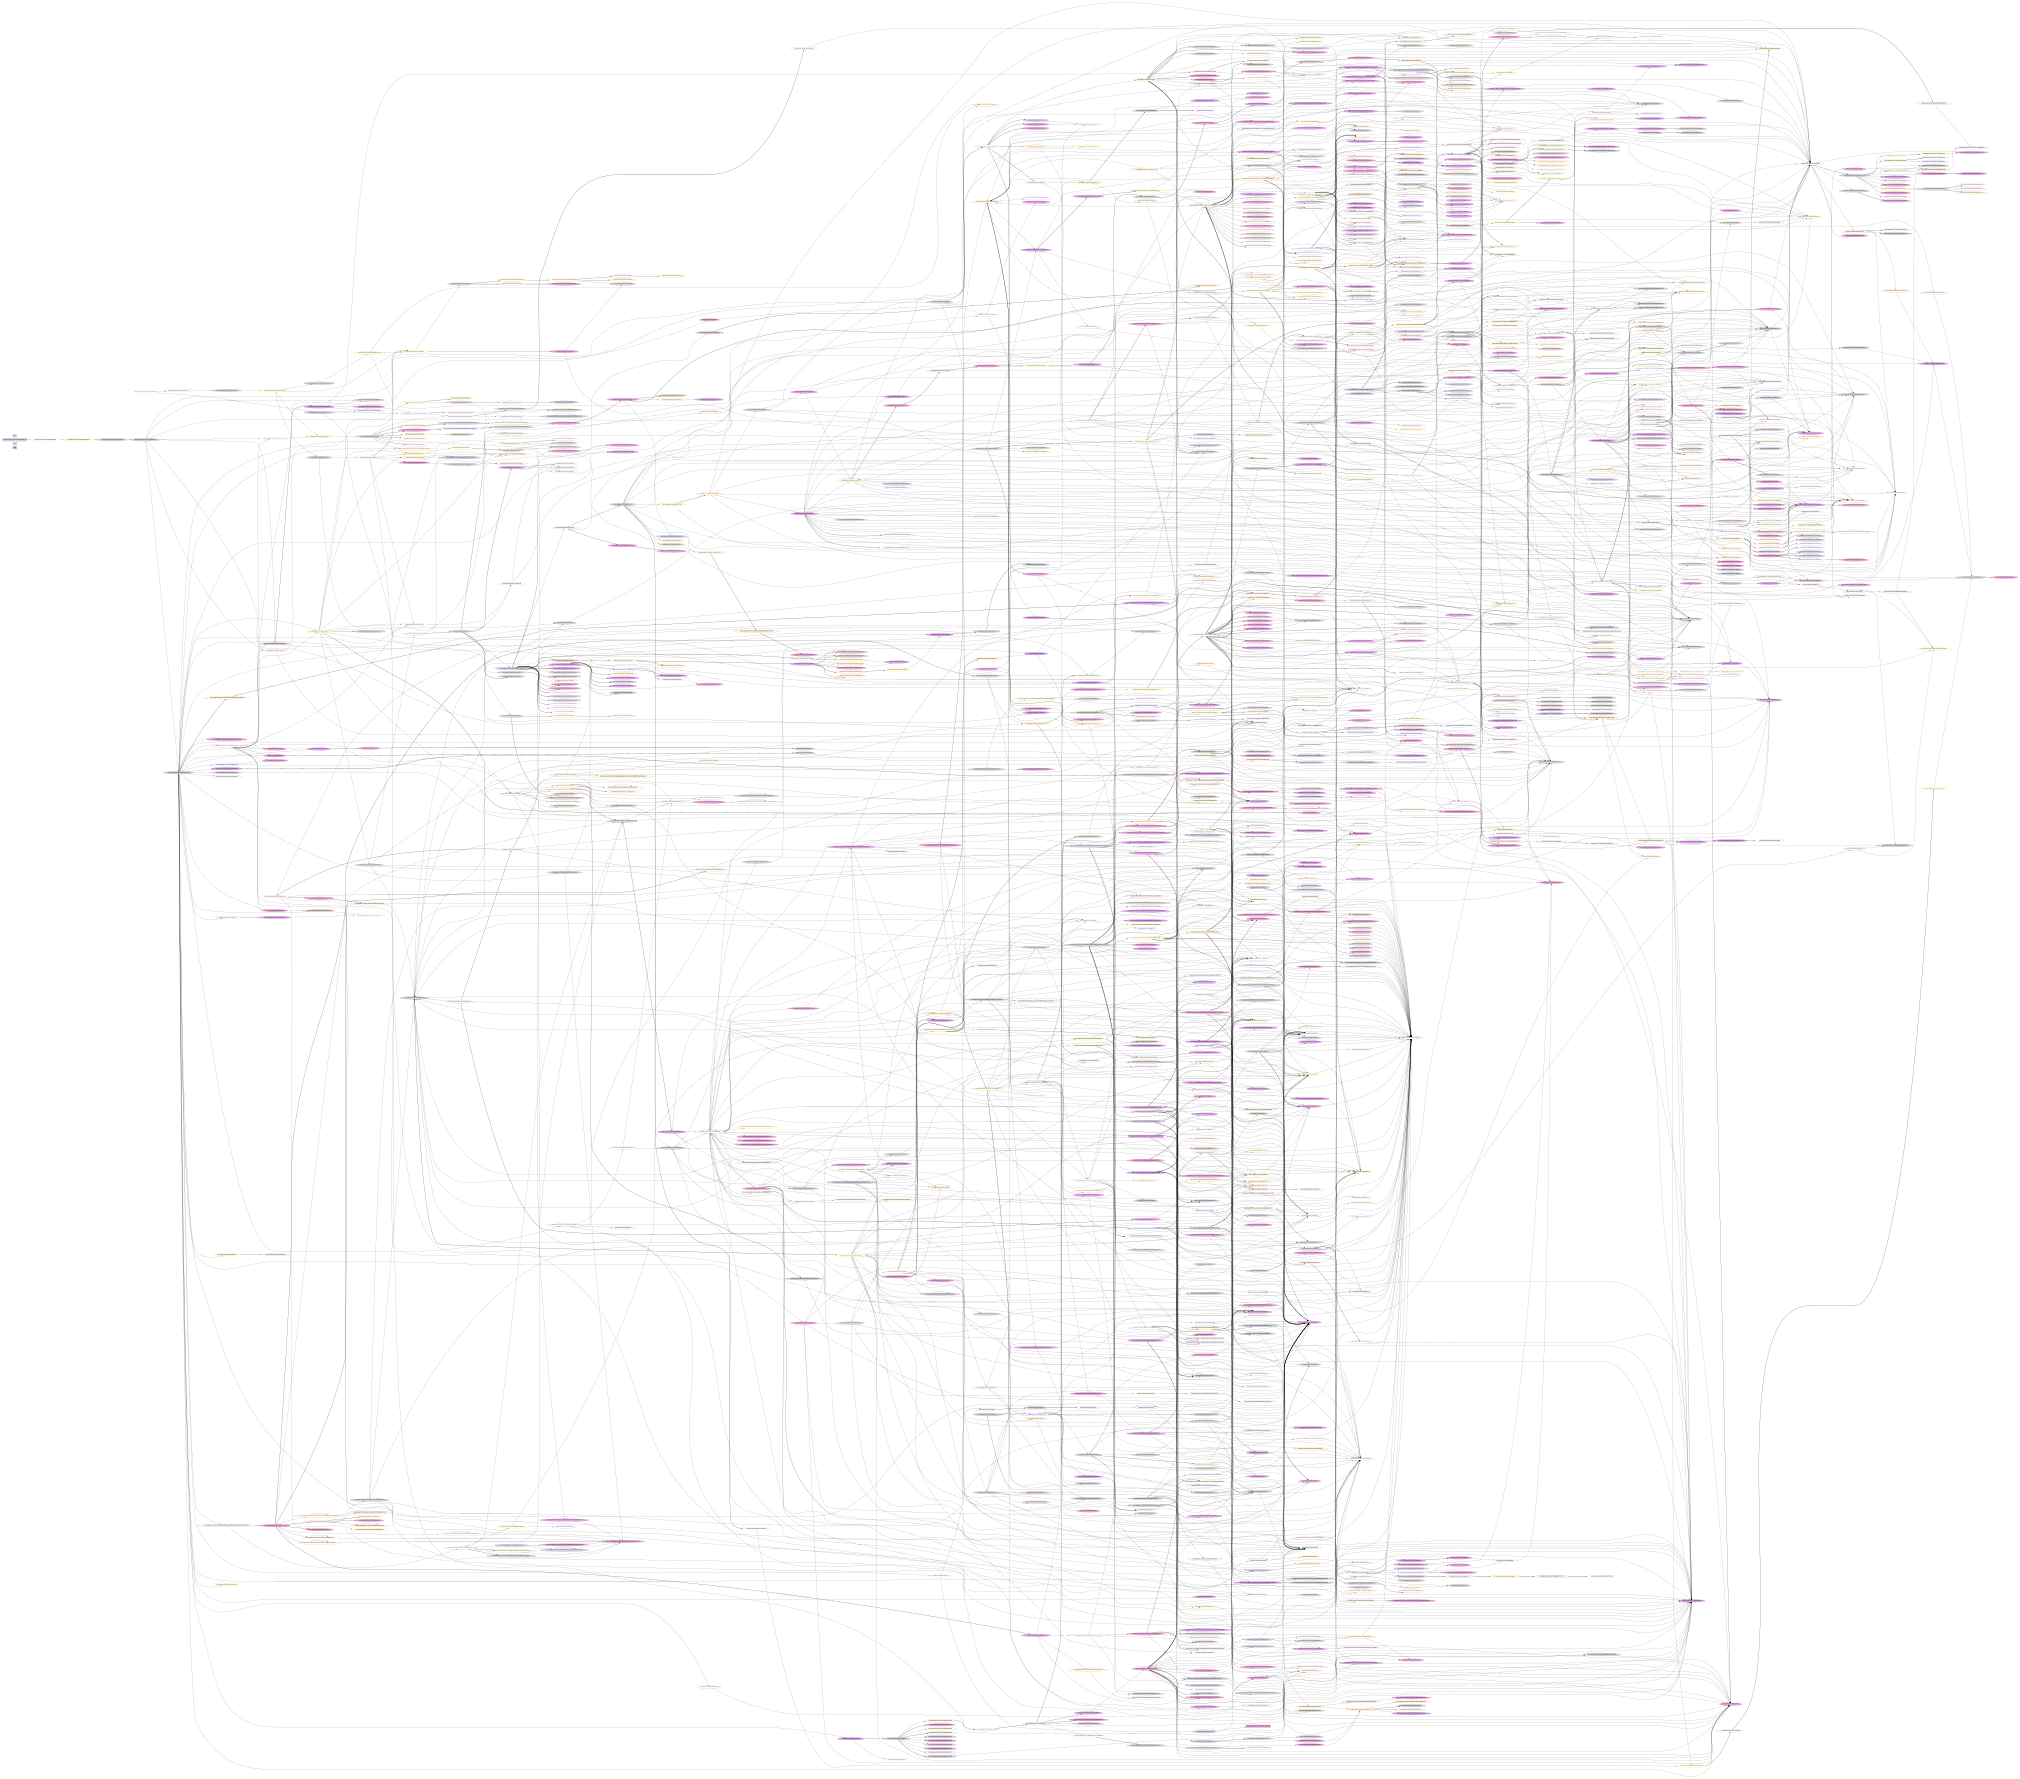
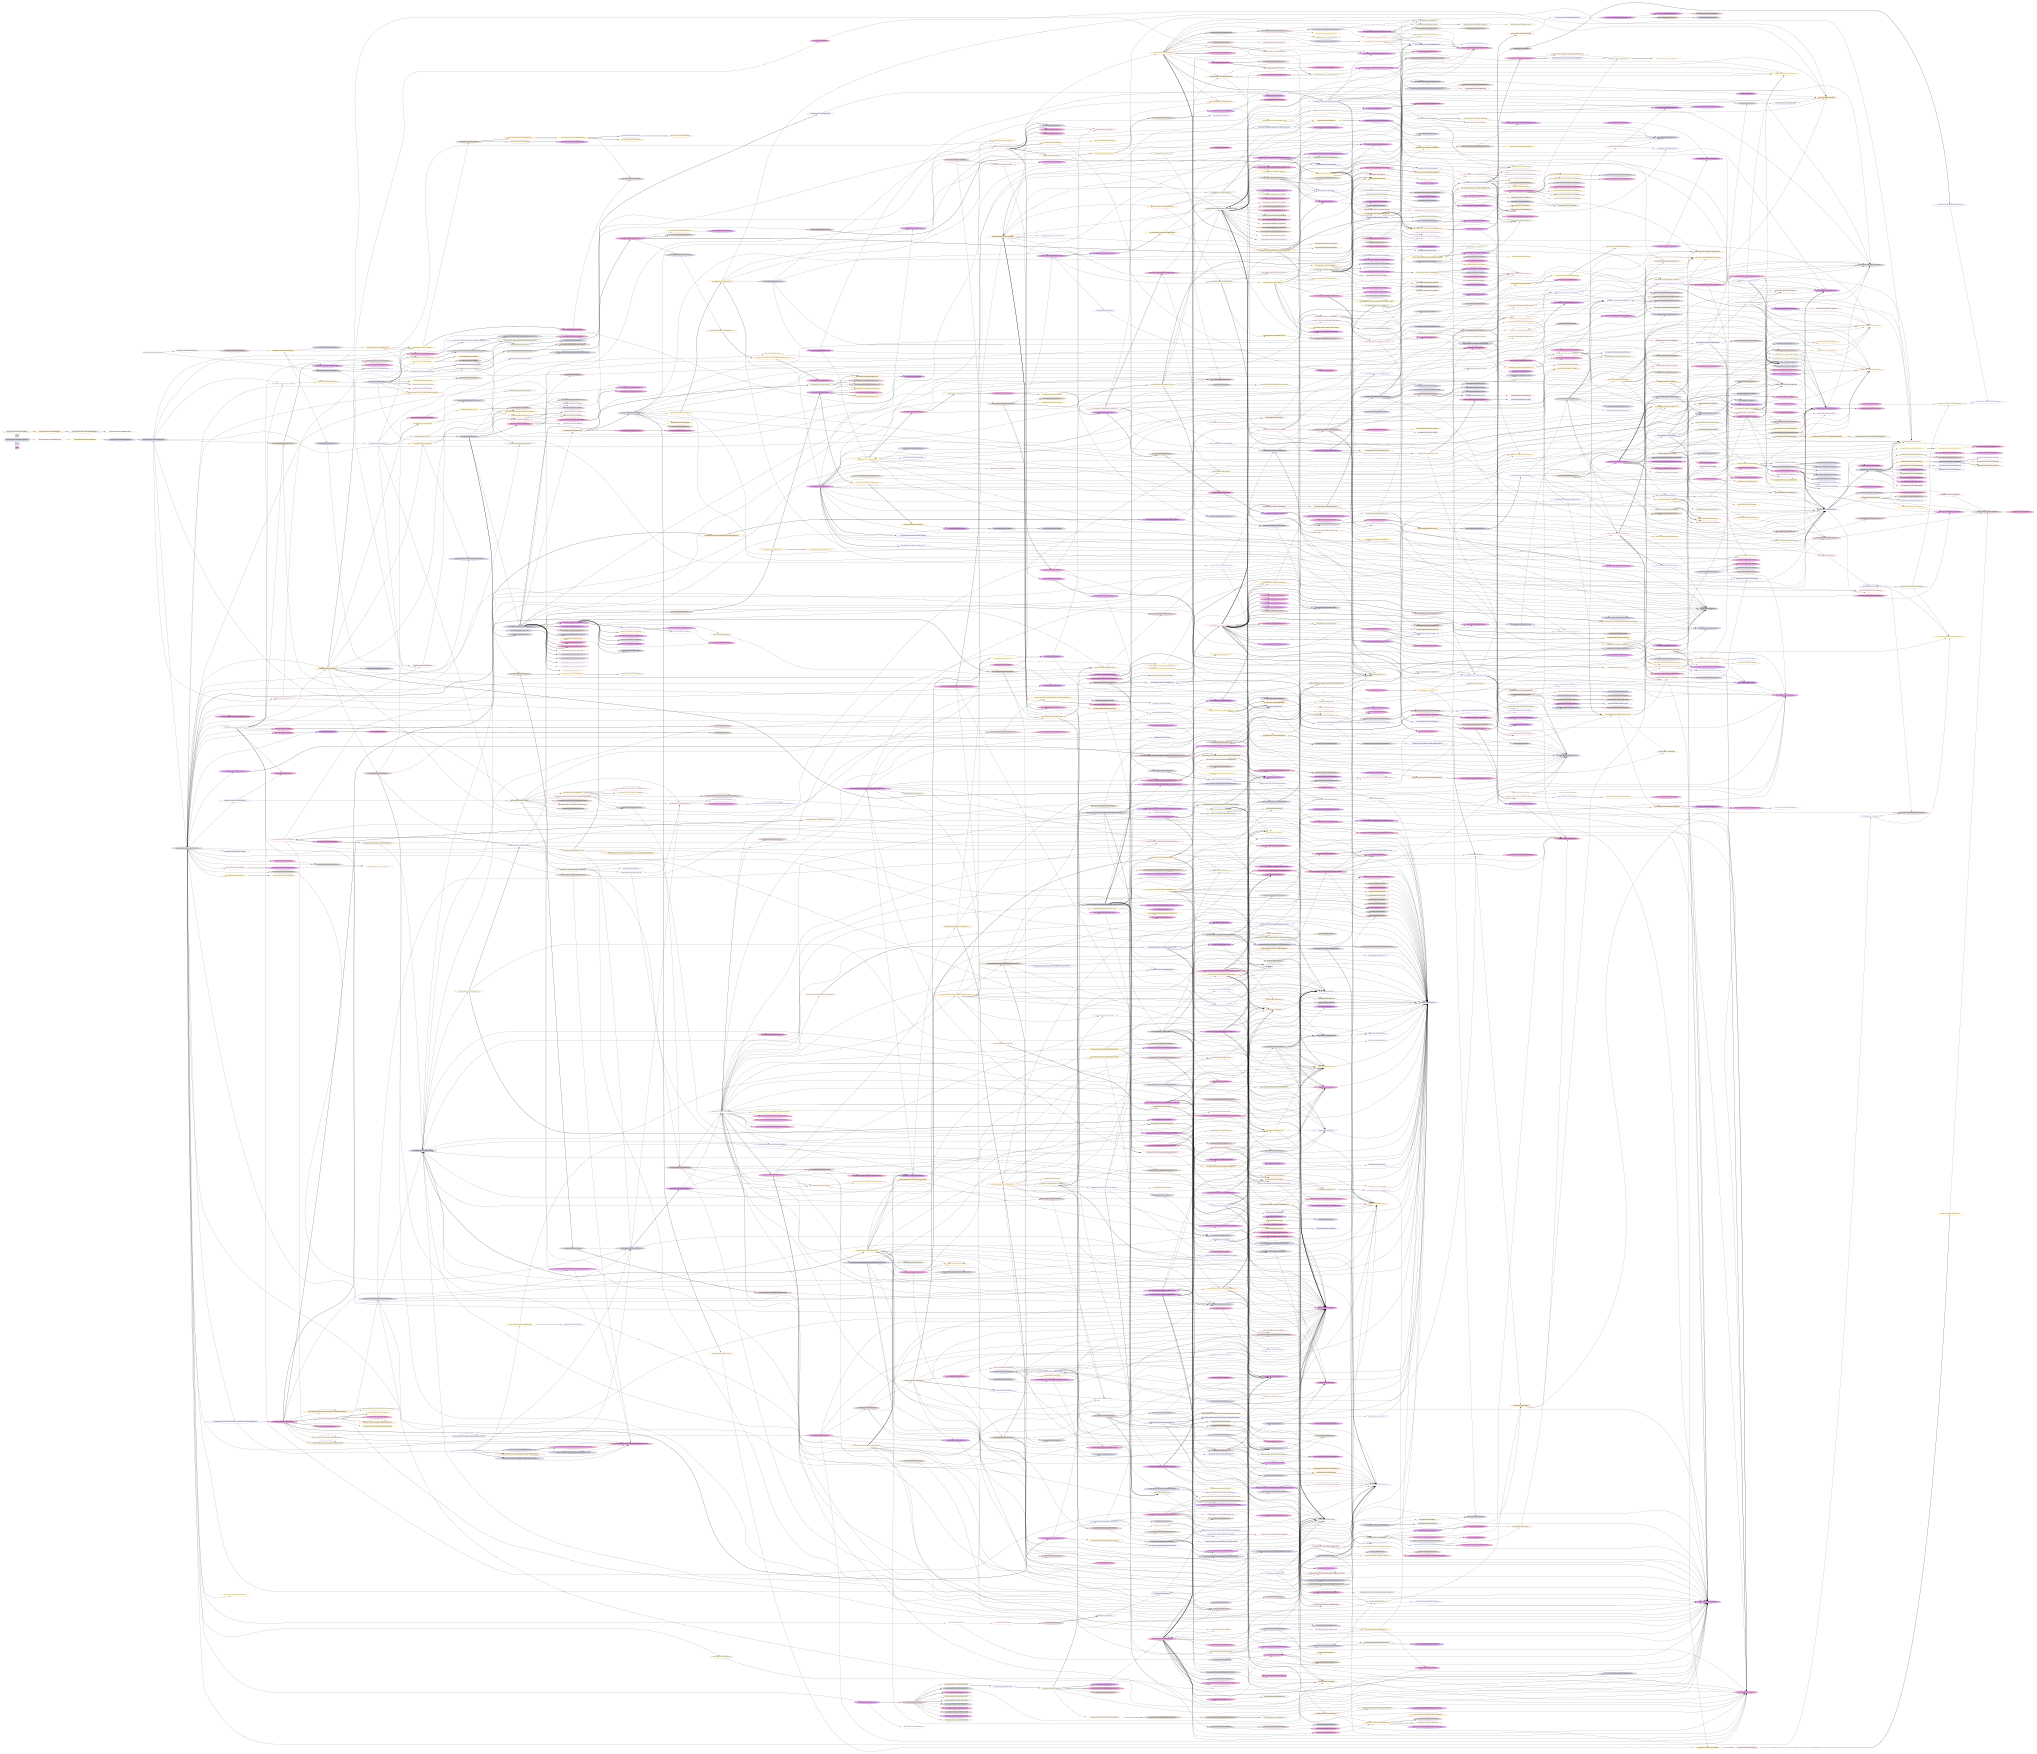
edge "com.google.javascript.jscomp.Compiler#230" -> "com.google.javascript.jscomp.AbstractMessageFormatter#37": now "com.google.javascript.jscomp.Compiler#230" -> "com.google.javascript.jscomp.SuppressDocWarningsGuard#40"
node "com.google.common.collect.AbstractMapBasedMultiset#87": removed
